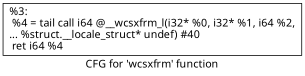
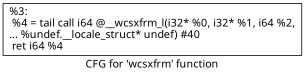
node "%3:": text "... %struct.__locale_struct* undef) #40" -> "... %undef.__locale_struct* undef) #40"
